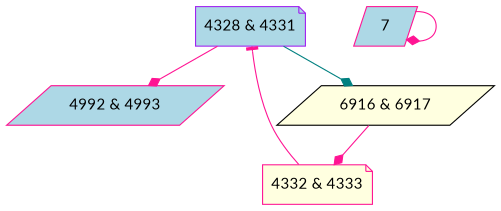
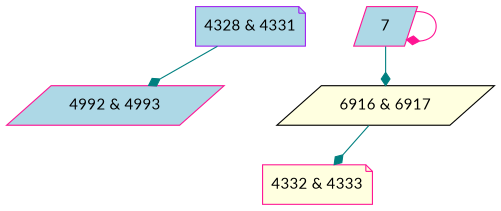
edge "4328 & 4331" -> "4992 & 4993": color deeppink -> teal
edge "4328 & 4331" -> "6916 & 6917": now "7" -> "6916 & 6917"
edge "4332 & 4333" -> "4328 & 4331": removed
edge "6916 & 6917" -> "4332 & 4333": color deeppink -> teal
